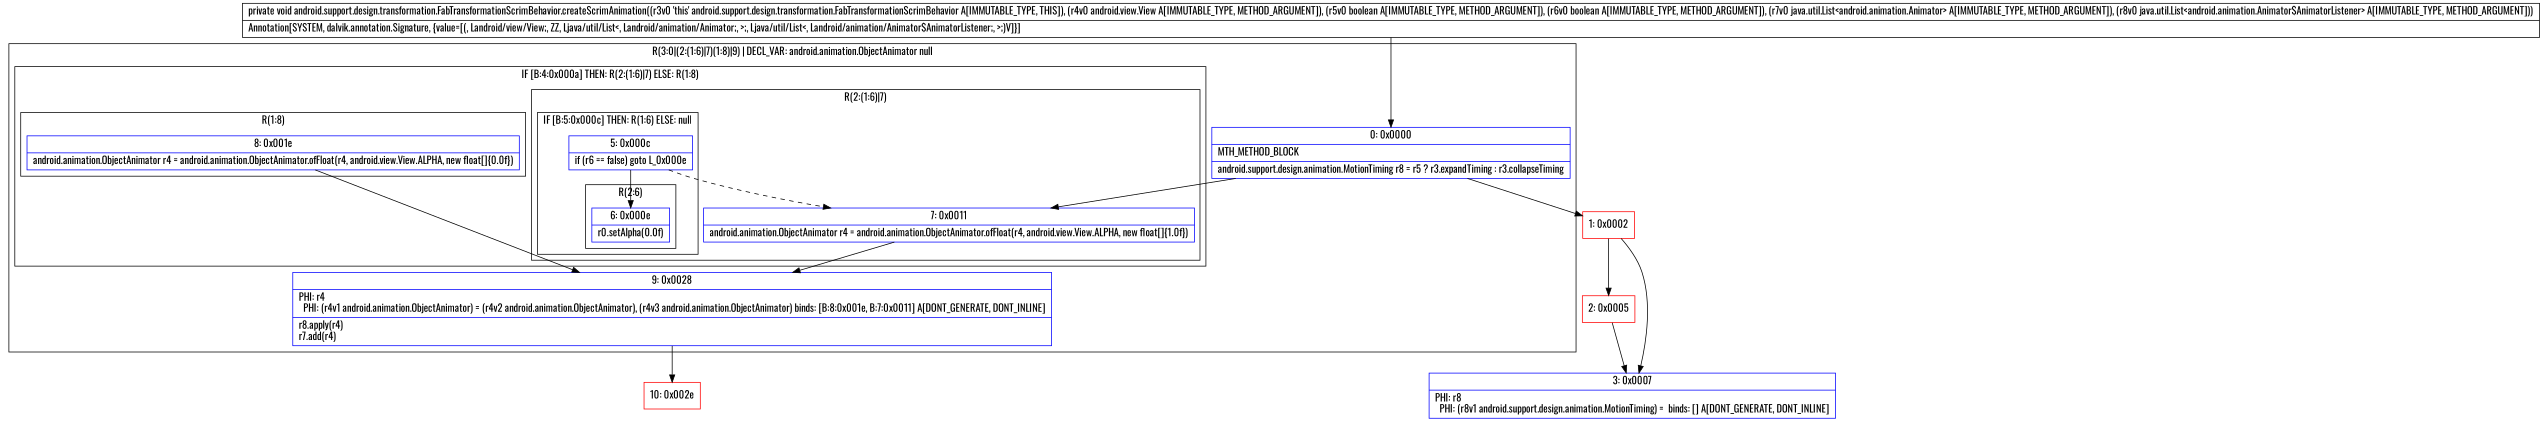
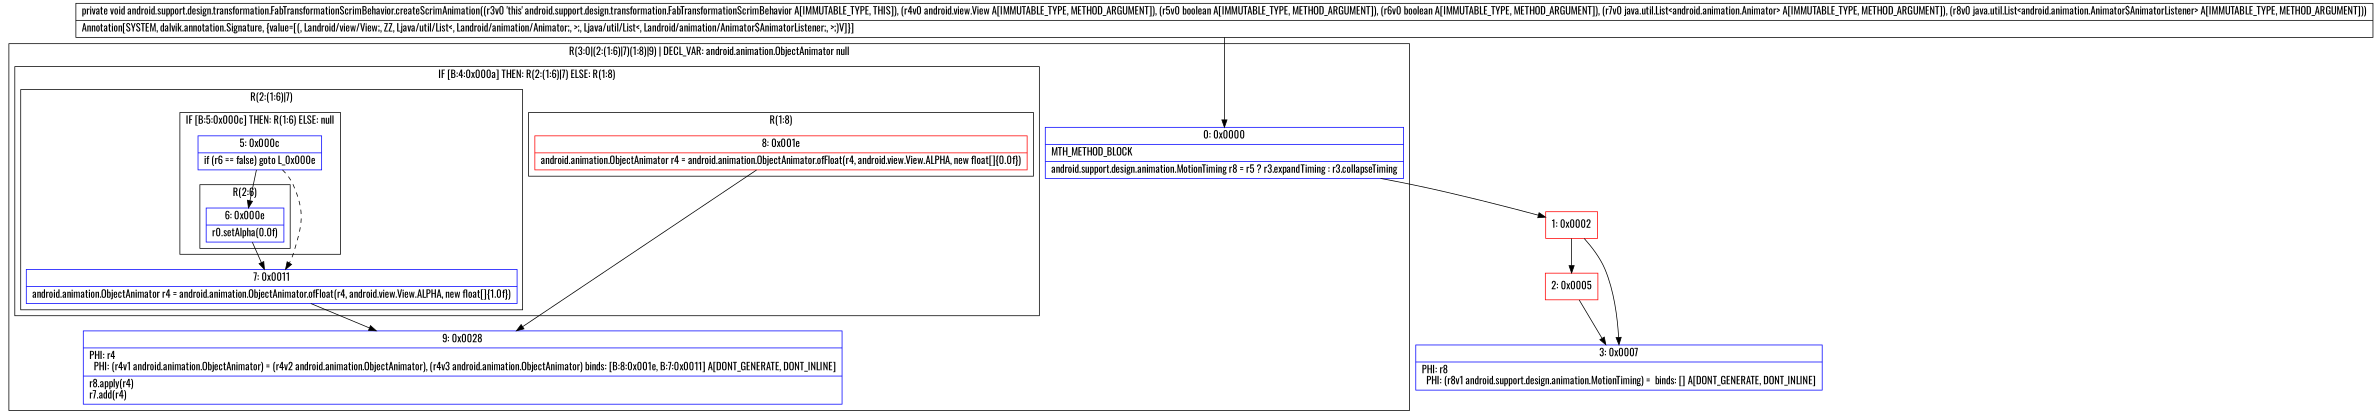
node "8: 0x001e": color blue -> red
edge "0: 0x0000" -> "7: 0x0011": now "6: 0x000e" -> "7: 0x0011"
node "10: 0x002e": removed
